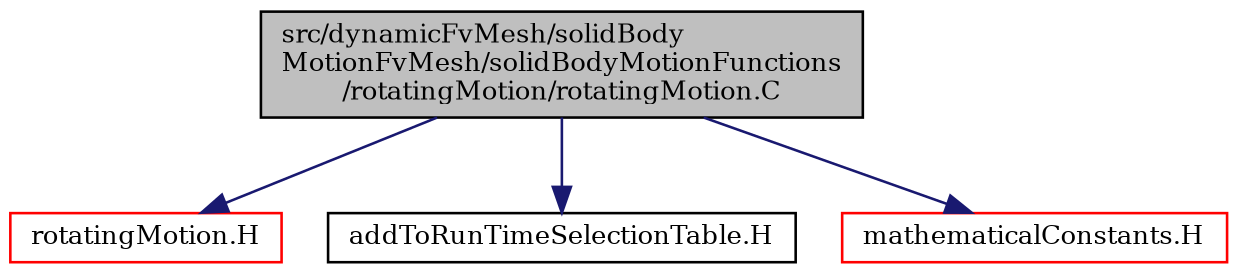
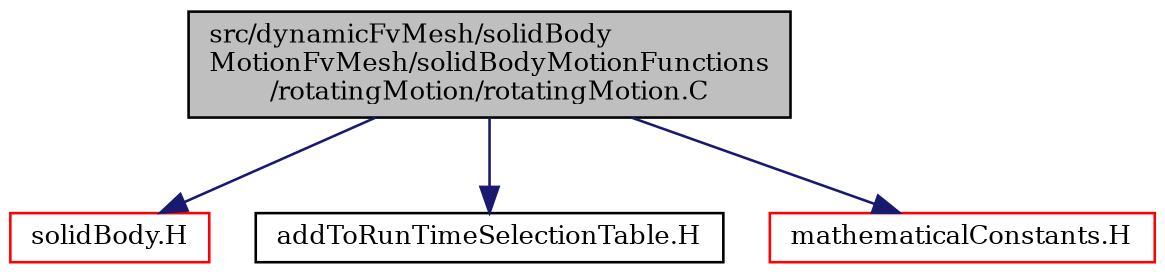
node "rotatingMotion.H": label "rotatingMotion.H" -> "solidBody.H"
